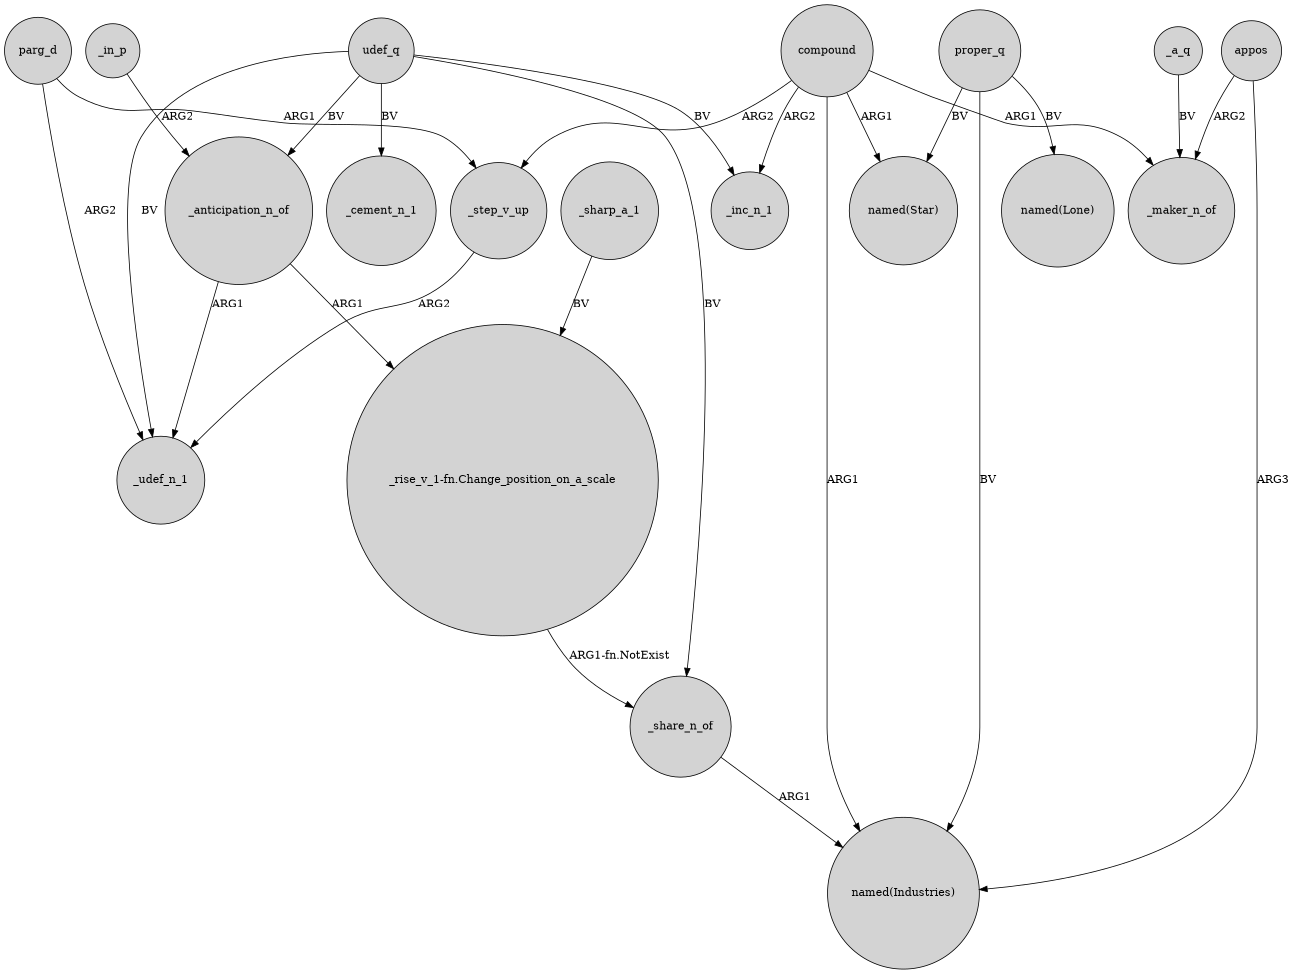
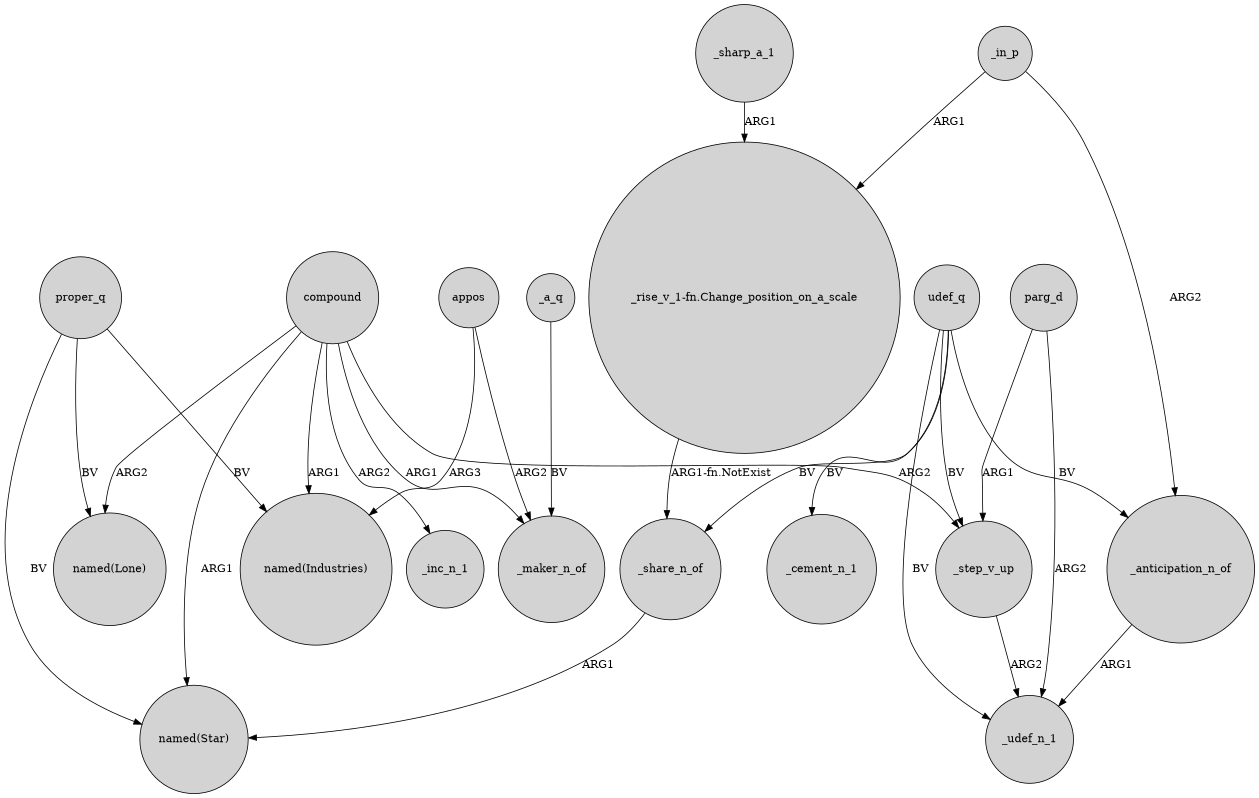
edge "udef_q" -> "_inc_n_1": now "udef_q" -> "_step_v_up"
edge "_sharp_a_1" -> "_rise_v_1-fn.Change_position_on_a_scale": label "BV" -> "ARG1"
edge "_anticipation_n_of" -> "_rise_v_1-fn.Change_position_on_a_scale": now "_in_p" -> "_rise_v_1-fn.Change_position_on_a_scale"
edge "compound" -> "named(Lone)": added, label "ARG2"
edge "_share_n_of" -> "named(Industries)": now "_share_n_of" -> "named(Star)"
